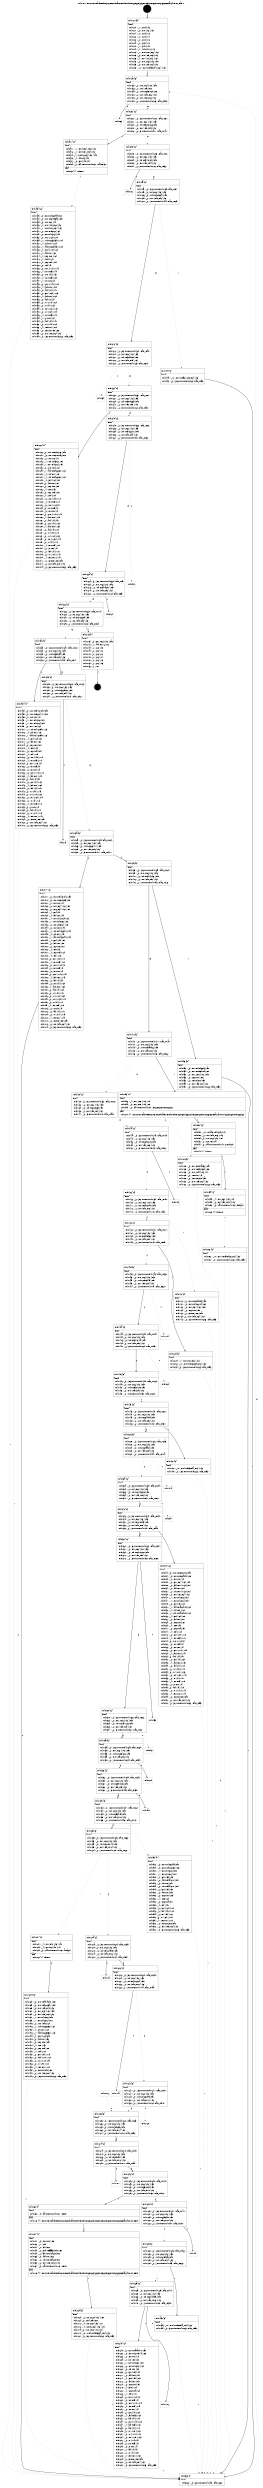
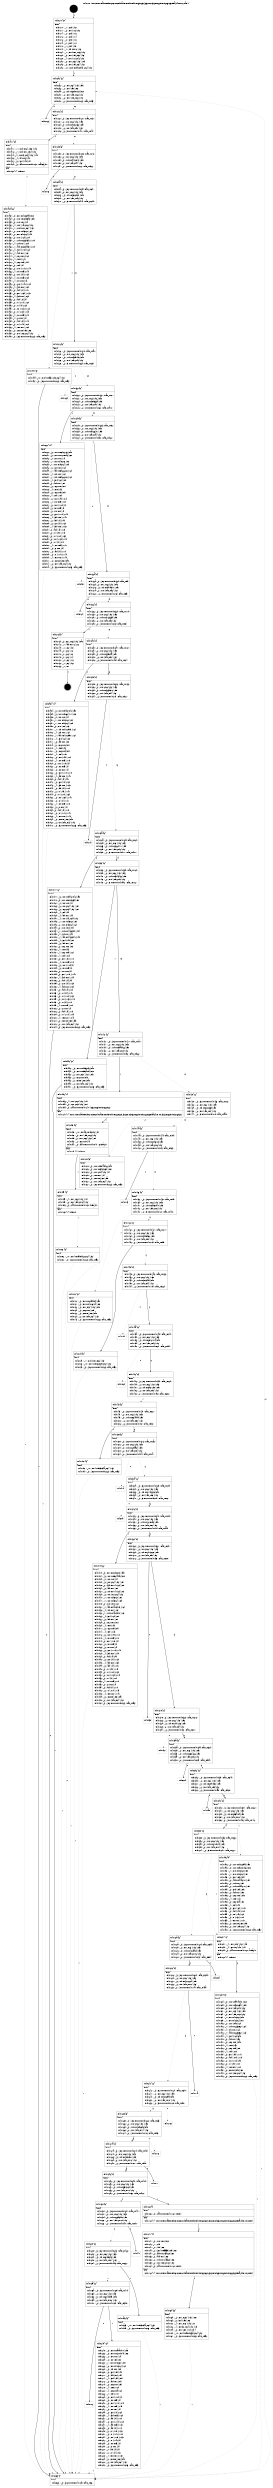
edge "0x402106" -> "0x40165e [28]": reversed
